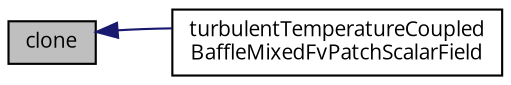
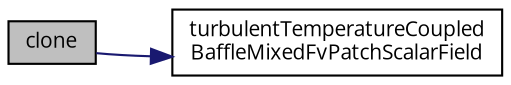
edge "turbulentTemperatureCoupled BaffleMixedFvPatchScalarField" -> "clone": reversed
